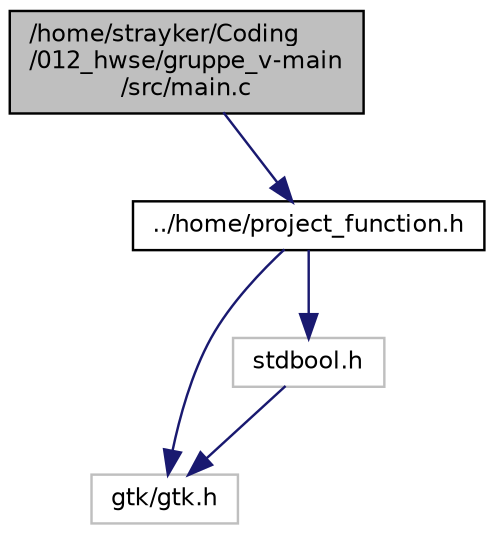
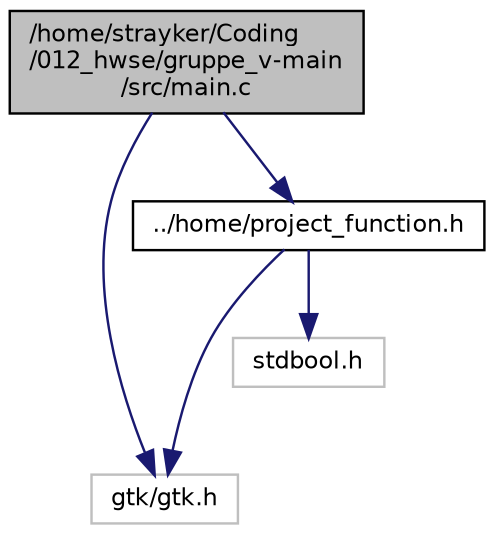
edge "stdbool.h" -> "gtk/gtk.h": now "/home/strayker/Coding /012_hwse/gruppe_v-main /src/main.c" -> "gtk/gtk.h"
